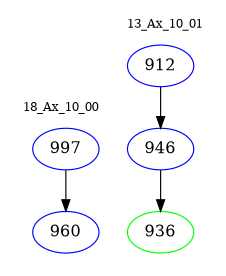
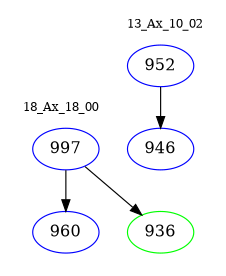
cluster "13_Ax_10_01": label "13_Ax_10_01" -> "13_Ax_10_02"
node "912": label "912" -> "952"
cluster "18_Ax_10_00": label "18_Ax_10_00" -> "18_Ax_18_00"
edge "946" -> "936": now "997" -> "936"
